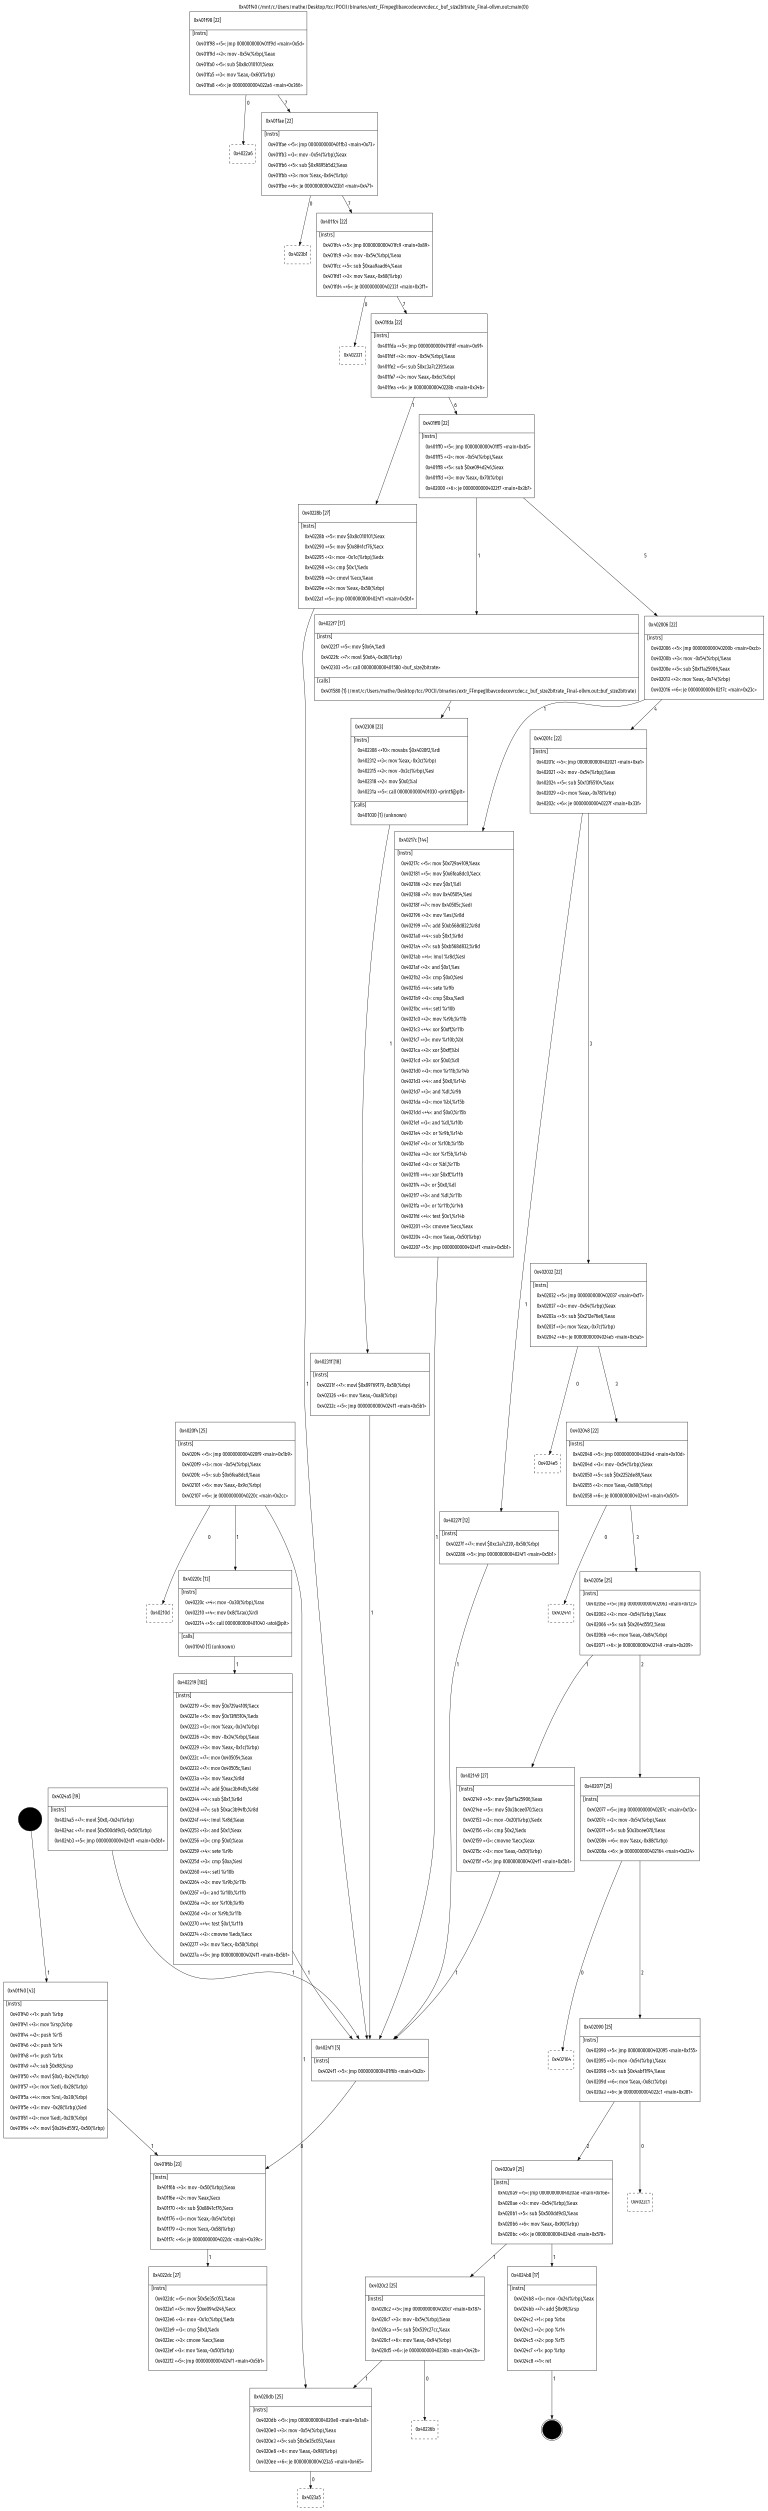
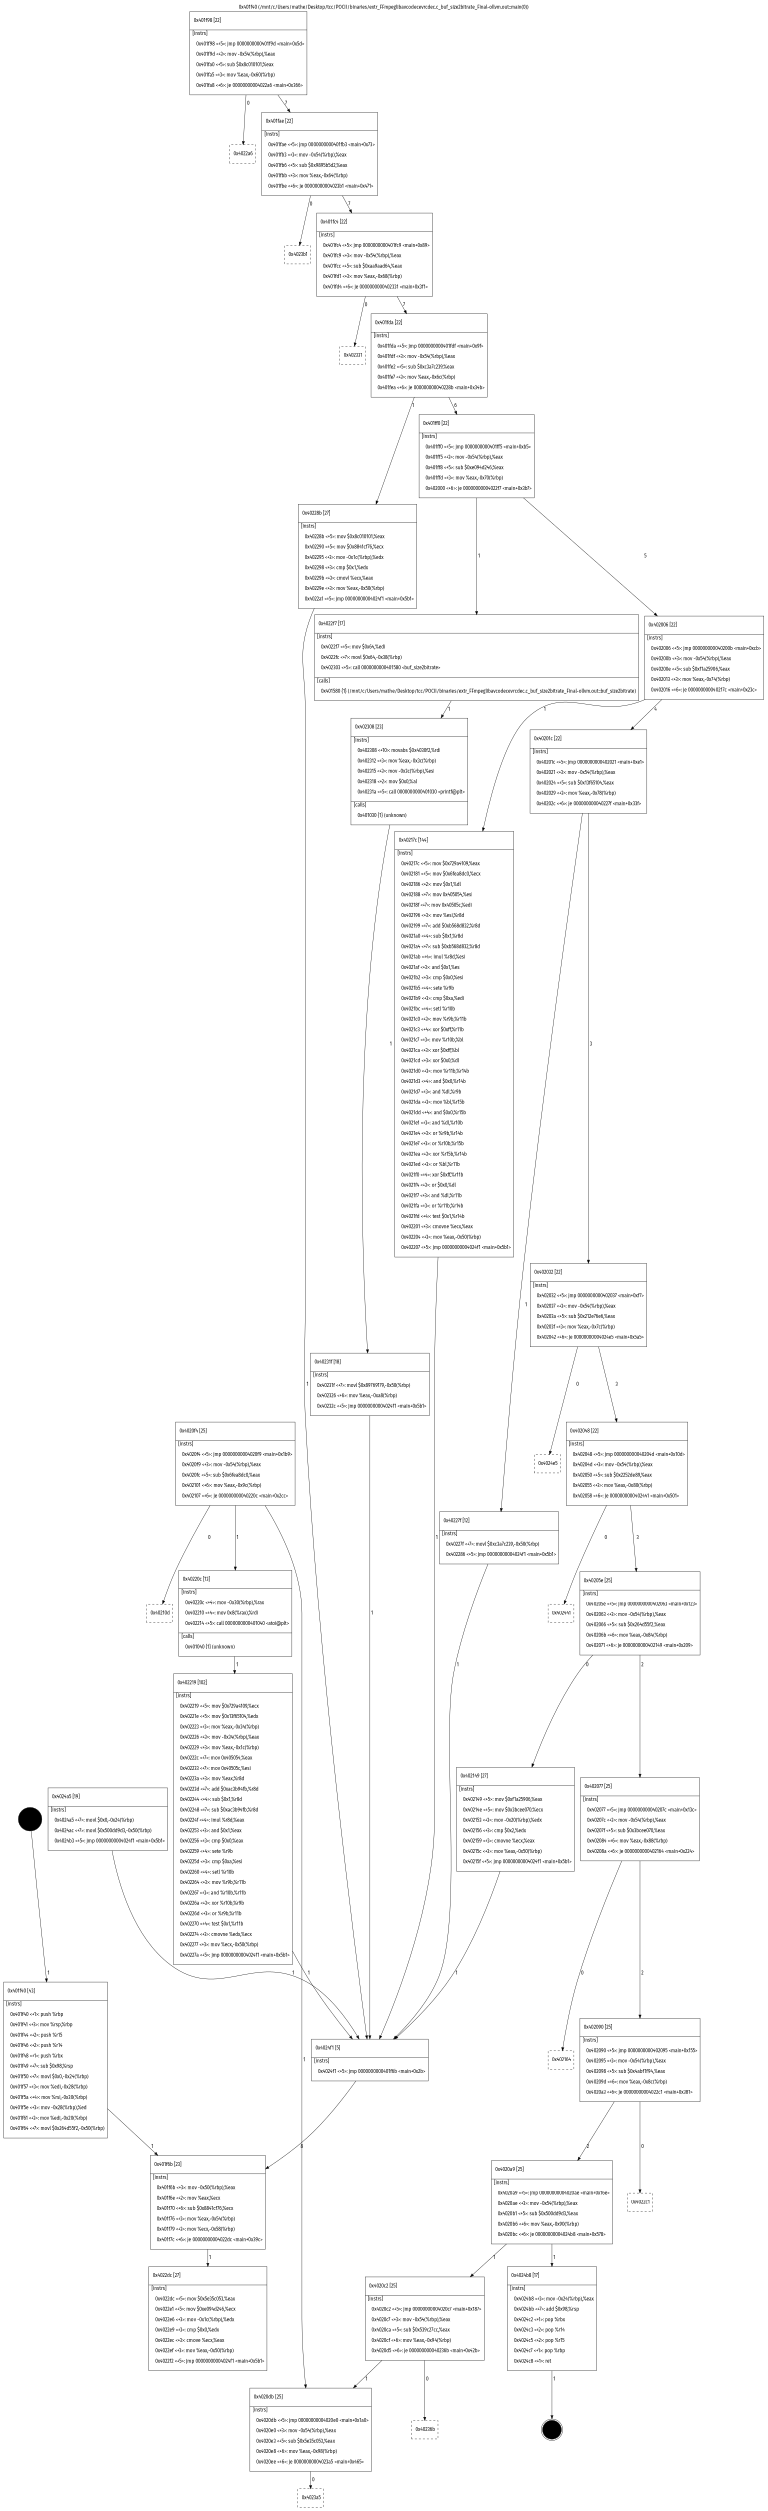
edge "0x40205e [25]" -> "0x402149 [27]": label " 1" -> " 0"
